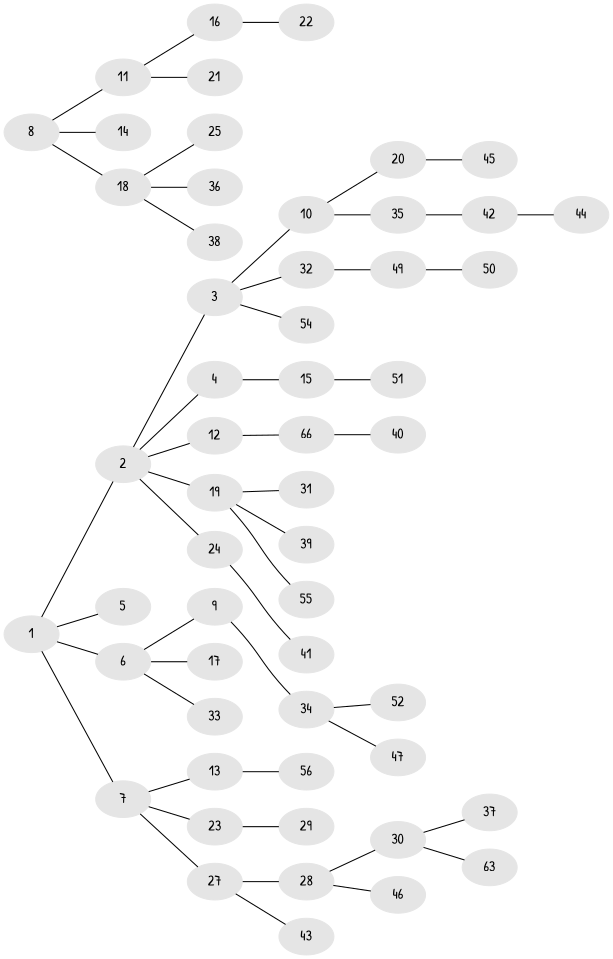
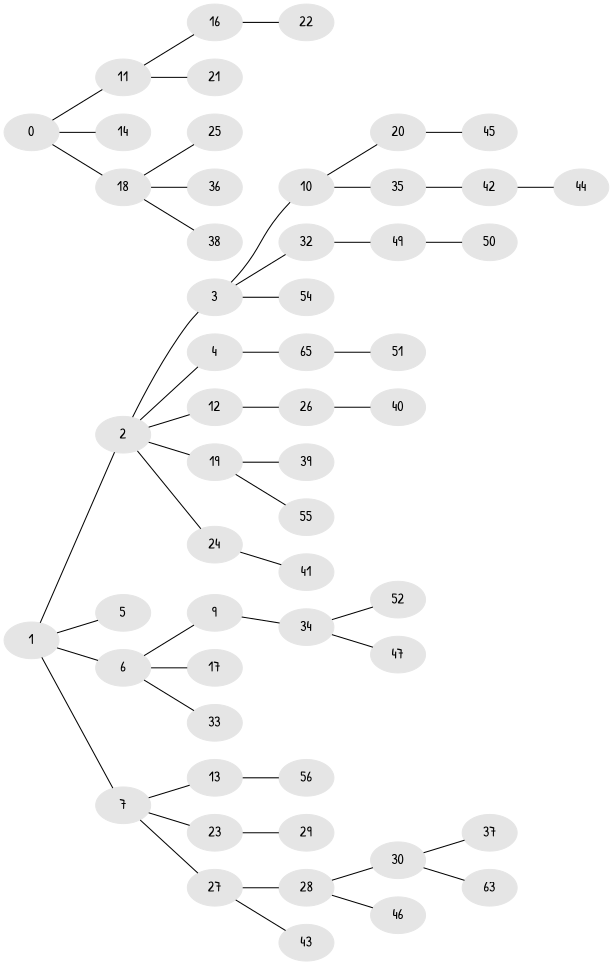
node "8": label "8" -> "0"
node "15": label "15" -> "65"
node "66": label "66" -> "26"
node "31": removed
